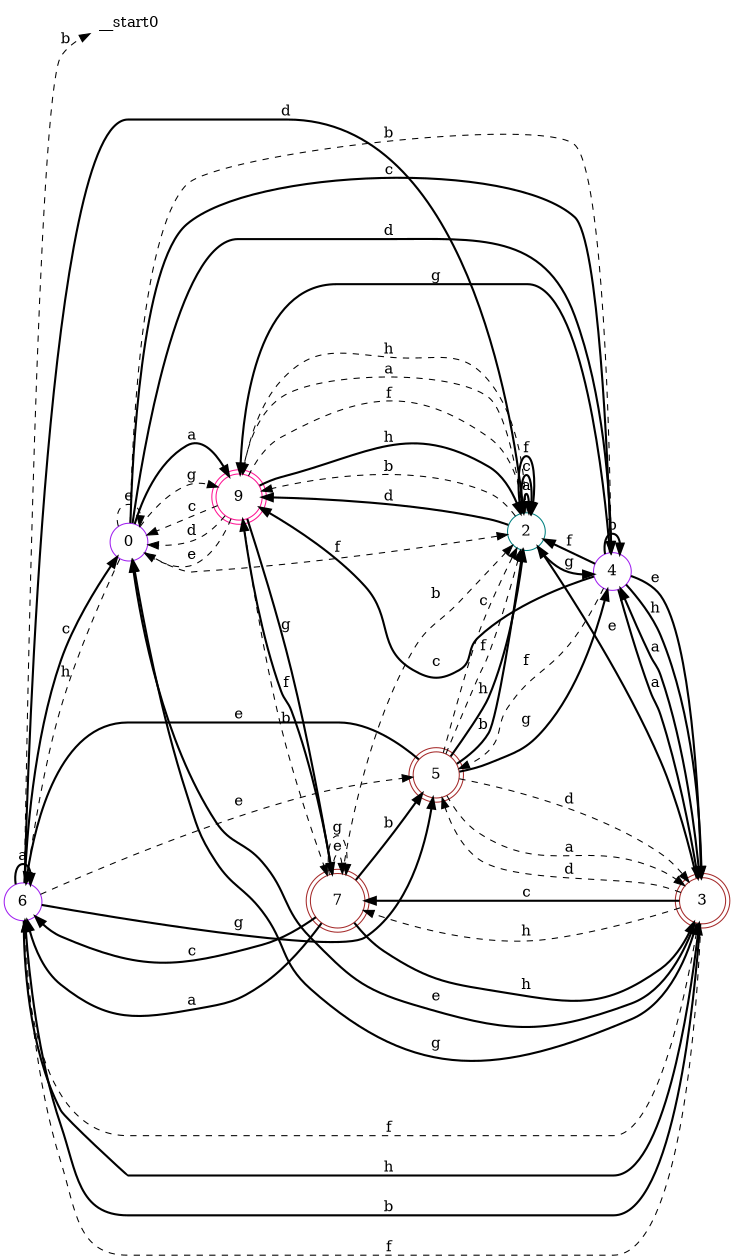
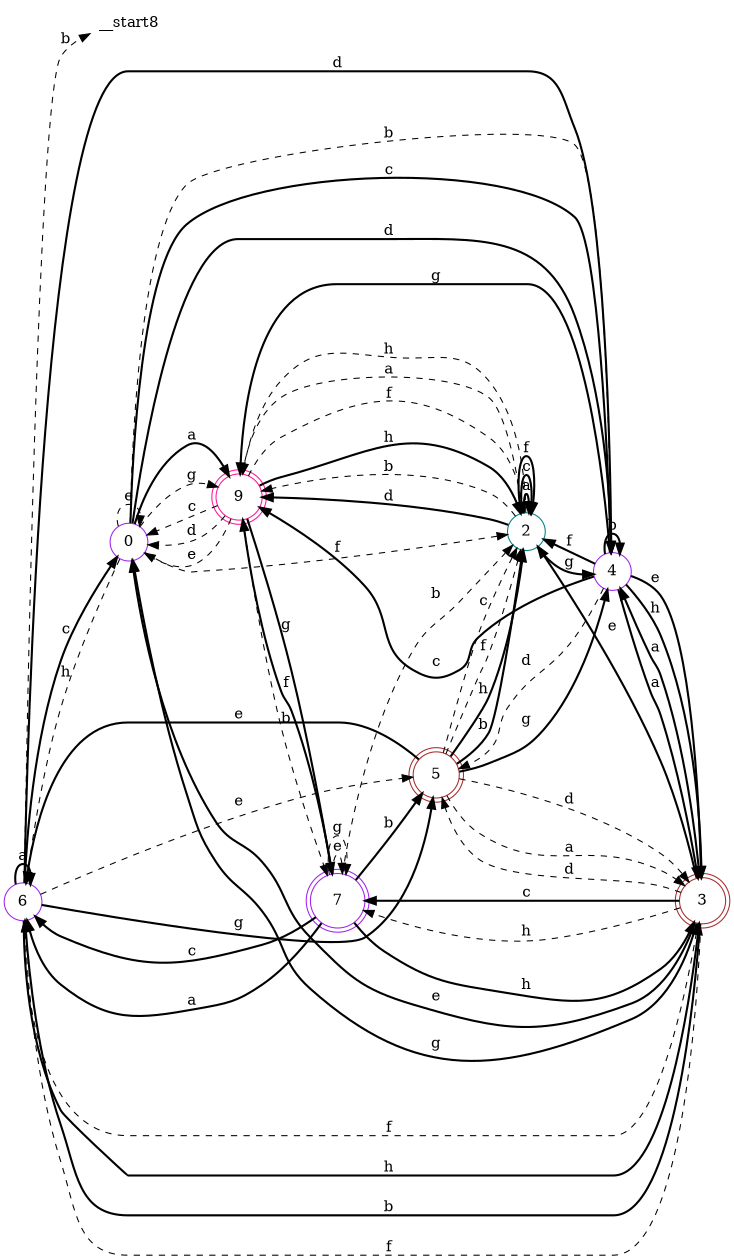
node "__start0": label "__start0" -> "__start8"
edge "6" -> "2": now "6" -> "4"
edge "4" -> "5": label "f" -> "d"
node "7": color brown -> purple
